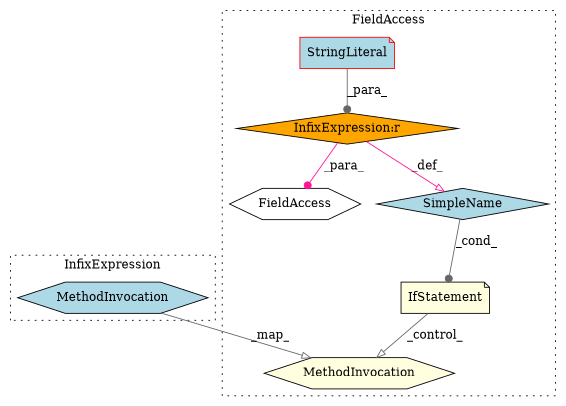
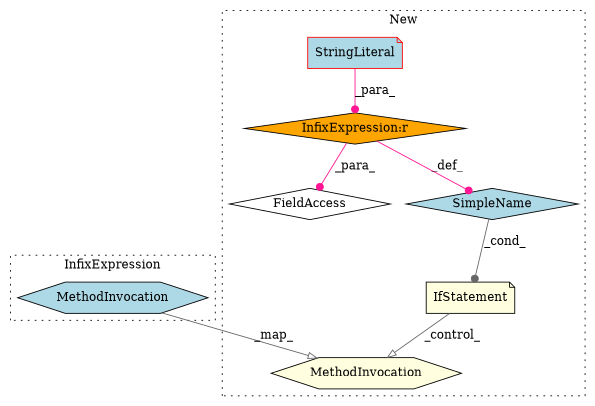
cluster "FieldAccess": label "FieldAccess" -> "New"
edge "StringLiteral" -> "InfixExpression:r": color gray40 -> deeppink
edge "InfixExpression:r" -> "SimpleName": arrowhead onormal -> dot
node "FieldAccess": shape hexagon -> diamond
